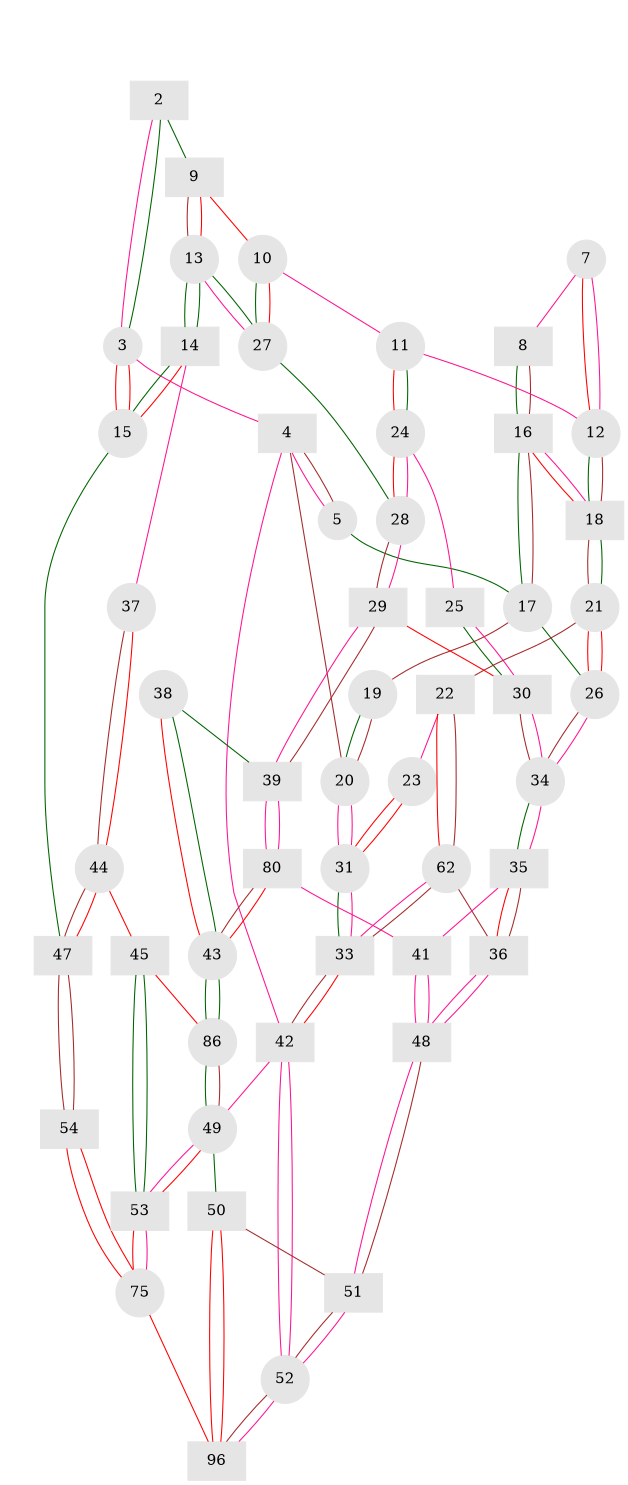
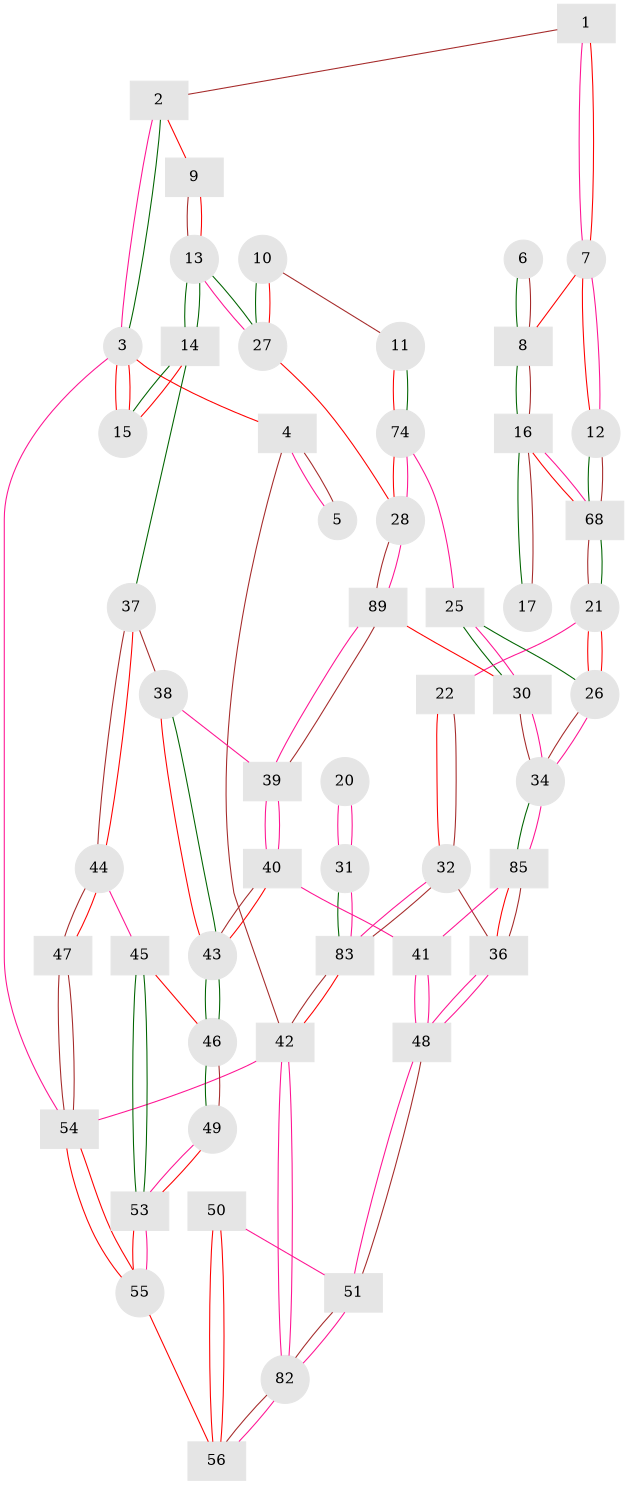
node "1": added
edge "2" -- "9": color darkgreen -> red
edge "9" -- "10": removed
node "6": added
edge "7" -- "8": color deeppink -> red
edge "10" -- "11": color deeppink -> brown
edge "11" -- "12": removed
edge "3" -- "4": color deeppink -> red
edge "27" -- "28": color darkgreen -> red
node "24": label "24" -> "74"
edge "14" -- "37": color deeppink -> darkgreen
node "18": label "18" -> "68"
edge "5" -- "17": removed
edge "4" -- "20": removed
node "29": label "29" -> "89"
edge "21" -- "22": color brown -> deeppink
edge "37" -- "38": added
edge "17" -- "26": now "25" -- "26"
edge "15" -- "47": removed
node "19": removed
edge "3" -- "54": added
edge "4" -- "42": color deeppink -> brown
edge "38" -- "39": color darkgreen -> deeppink
node "23": removed
node "80": label "80" -> "40"
node "62": label "62" -> "32"
node "35": label "35" -> "85"
edge "44" -- "45": color red -> deeppink
node "33": label "33" -> "83"
node "86": label "86" -> "46"
edge "42" -- "49": now "42" -- "54"
edge "49" -- "50": removed
edge "50" -- "51": color brown -> deeppink
node "75": label "75" -> "55"
node "52": label "52" -> "82"
node "96": label "96" -> "56"
